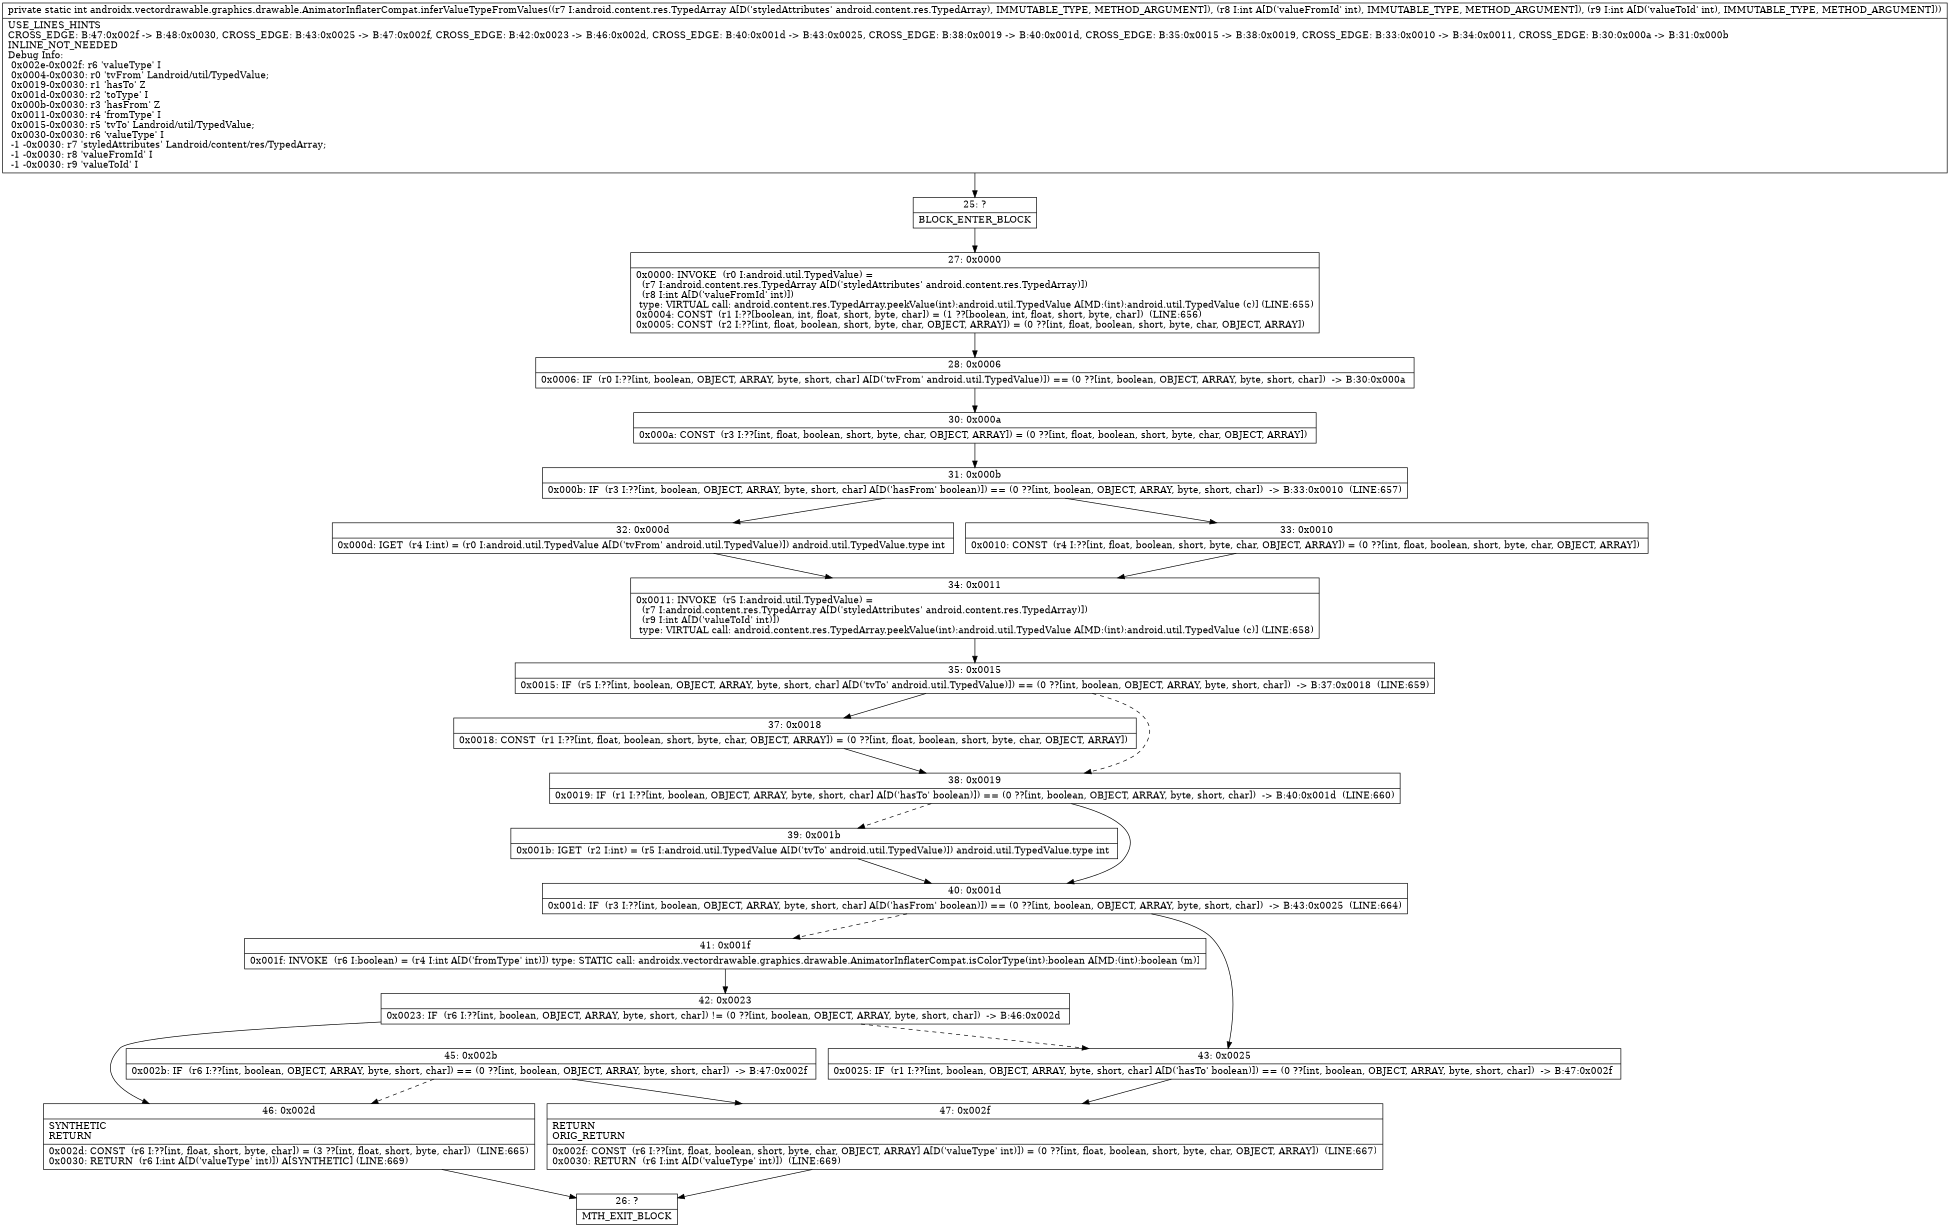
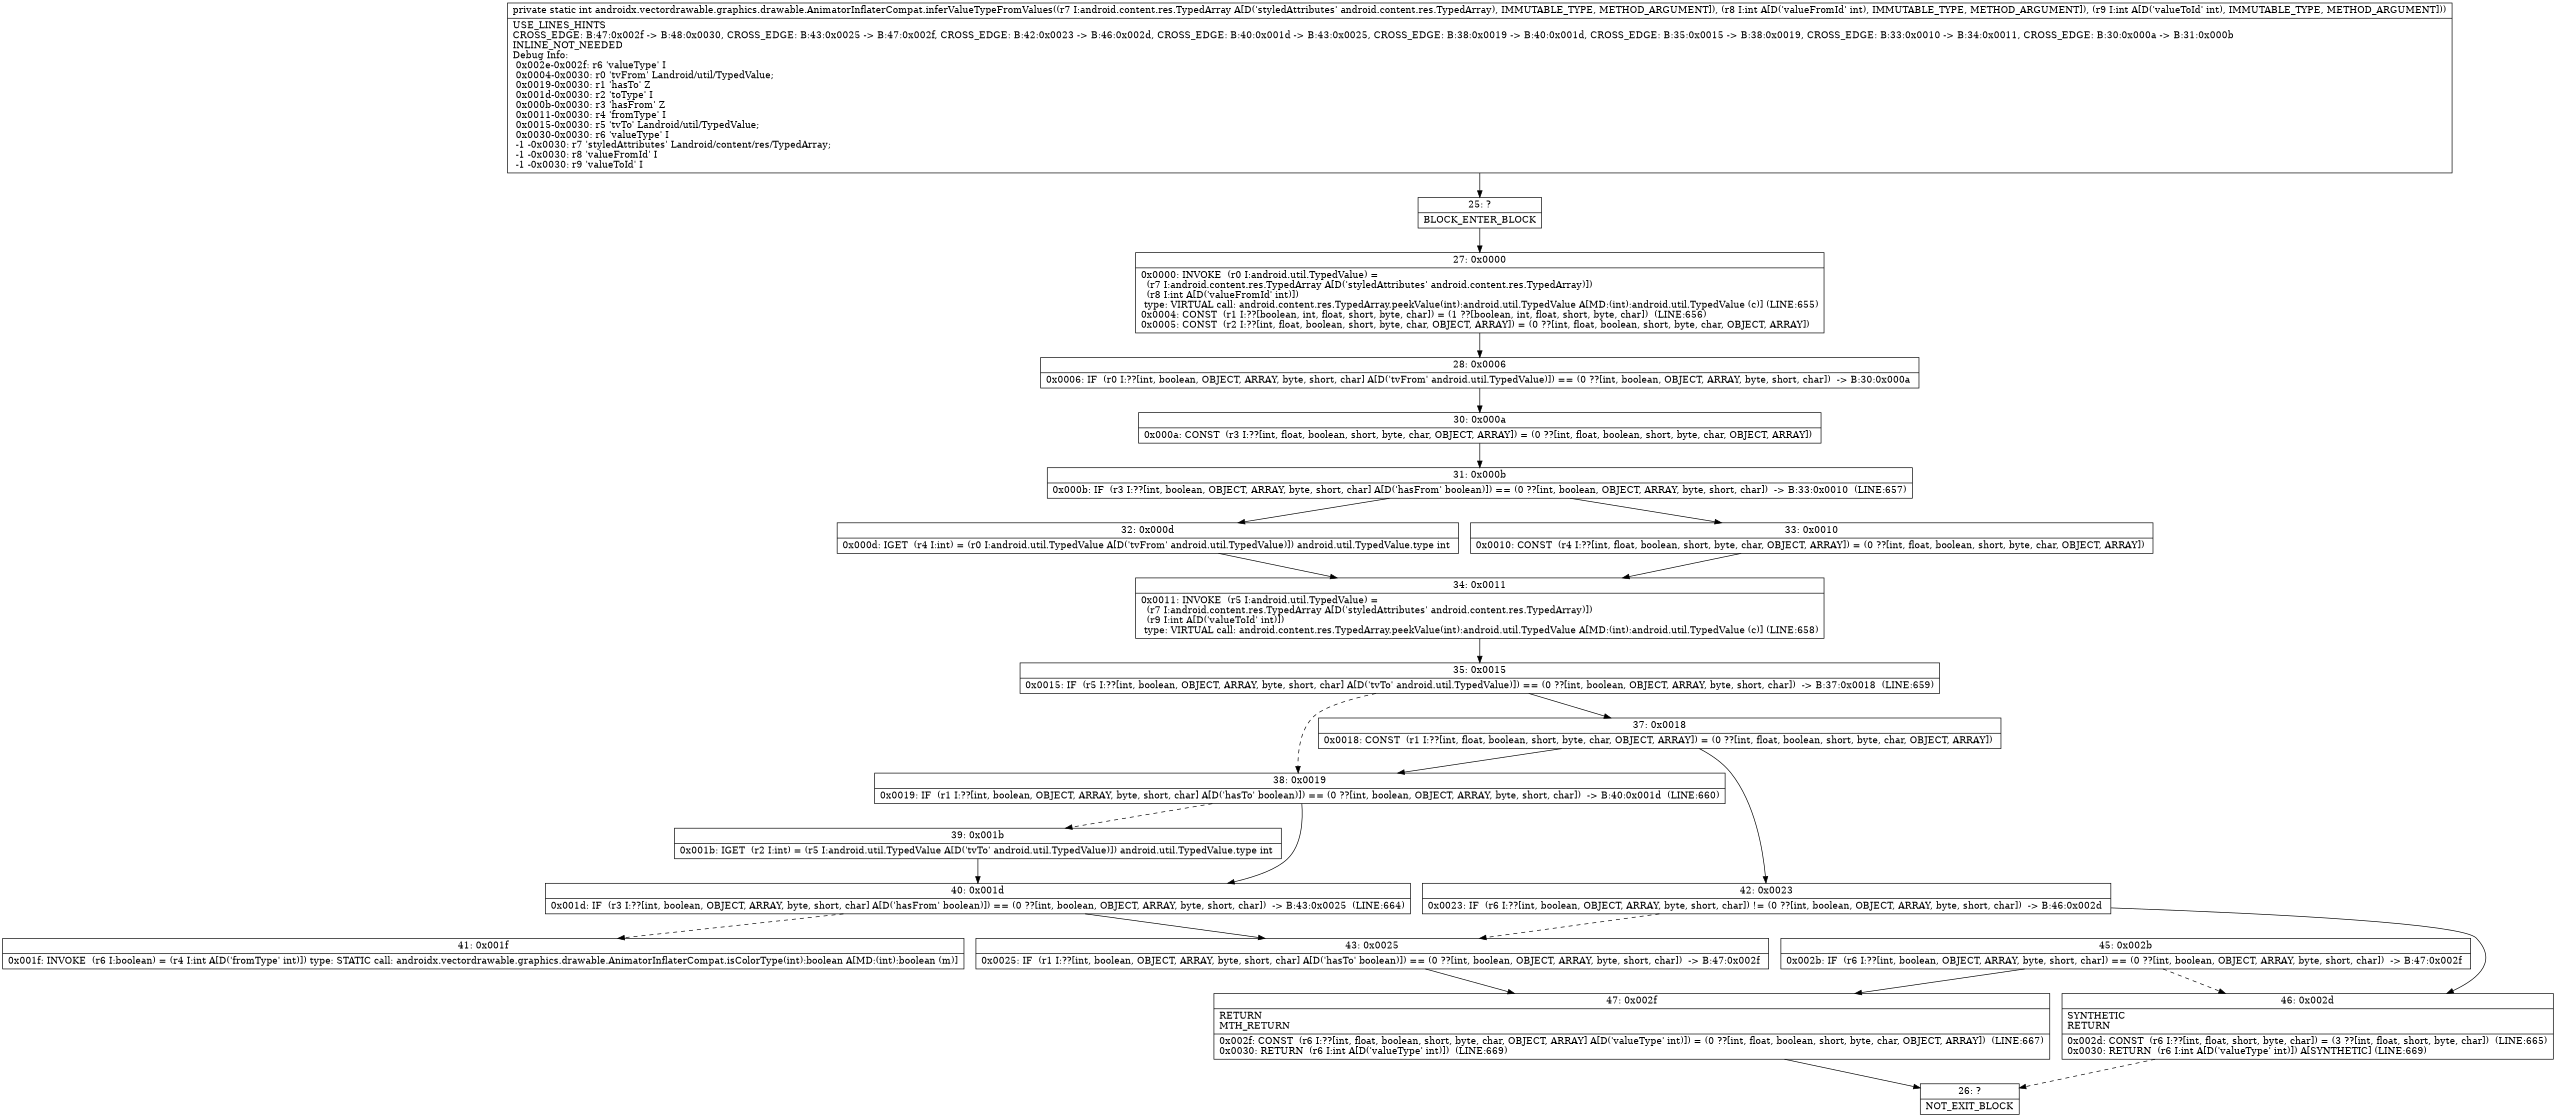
edge "41: 0x001f" -> "42: 0x0023": now "37: 0x0018" -> "42: 0x0023"
node "47: 0x002f": text "ORIG_RETURN" -> "MTH_RETURN"
edge "46: 0x002d" -> "26: ?": style solid -> dashed
node "26: ?": text "MTH_EXIT_BLOCK" -> "NOT_EXIT_BLOCK"
